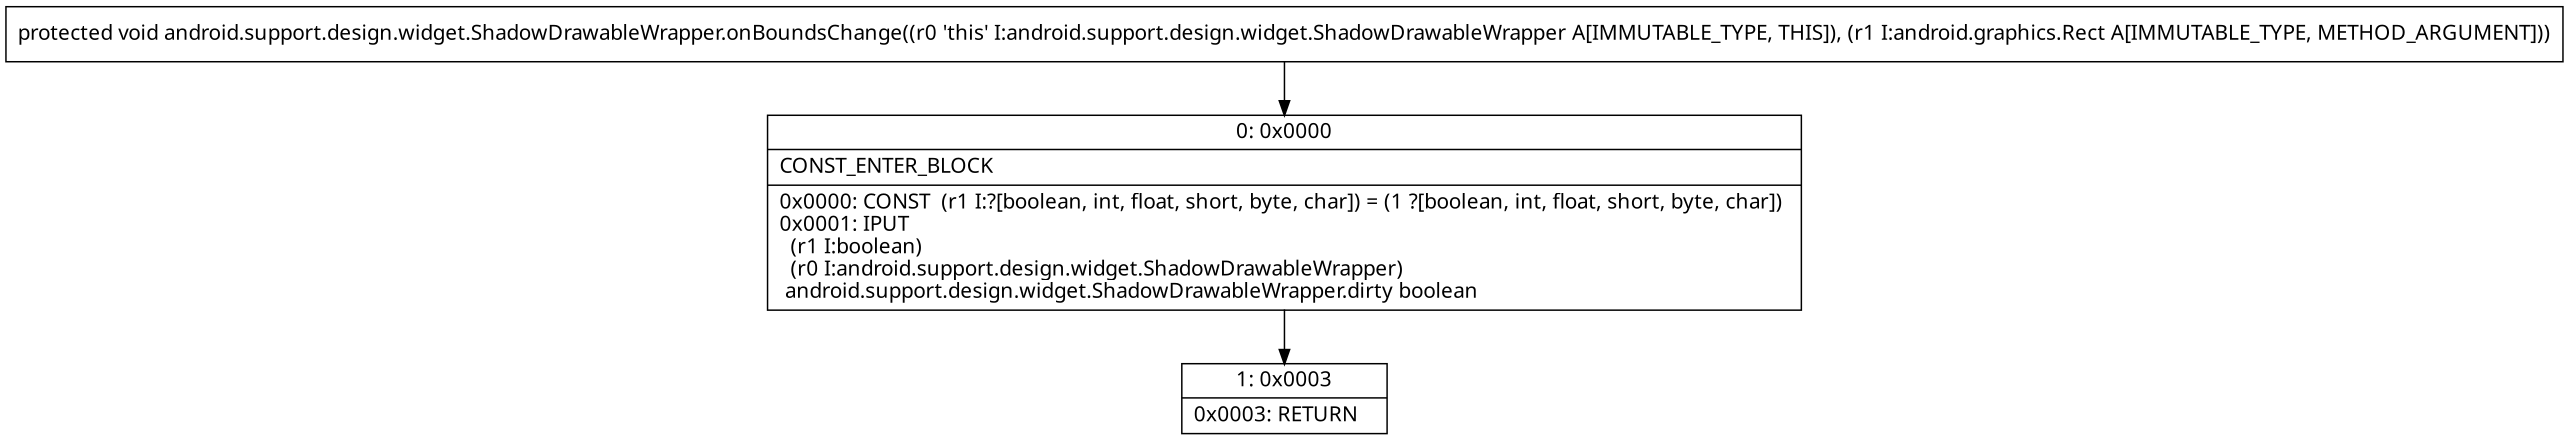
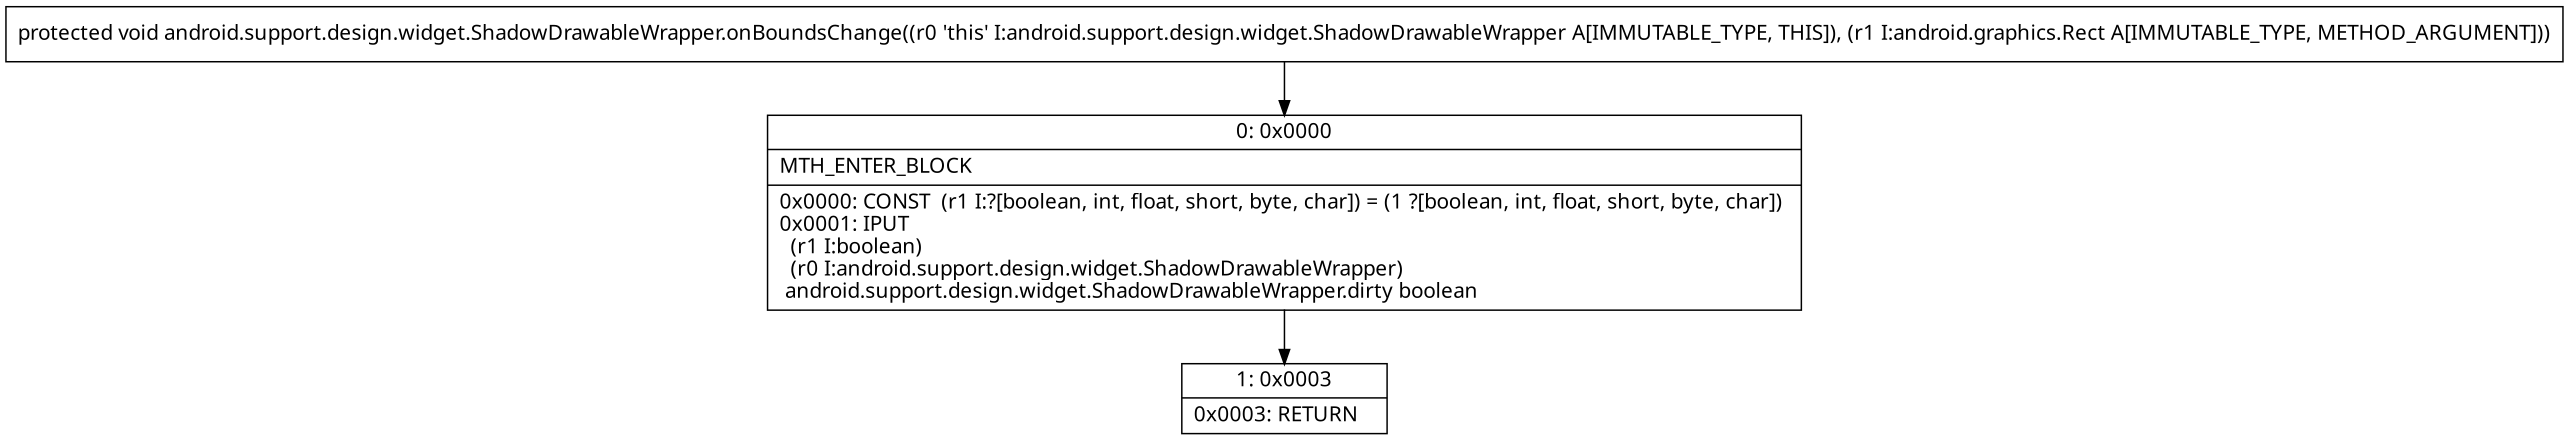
node "0: 0x0000": text "CONST_ENTER_BLOCK" -> "MTH_ENTER_BLOCK"
